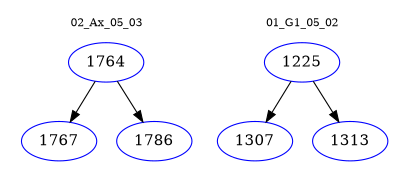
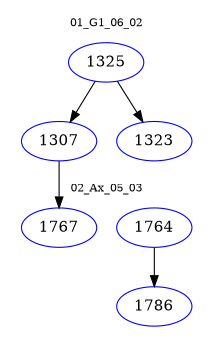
cluster "01_G1_05_02": label "01_G1_05_02" -> "01_G1_06_02"
node "1225": label "1225" -> "1325"
edge "1764" -> "1767": now "1307" -> "1767"
node "1313": label "1313" -> "1323"
